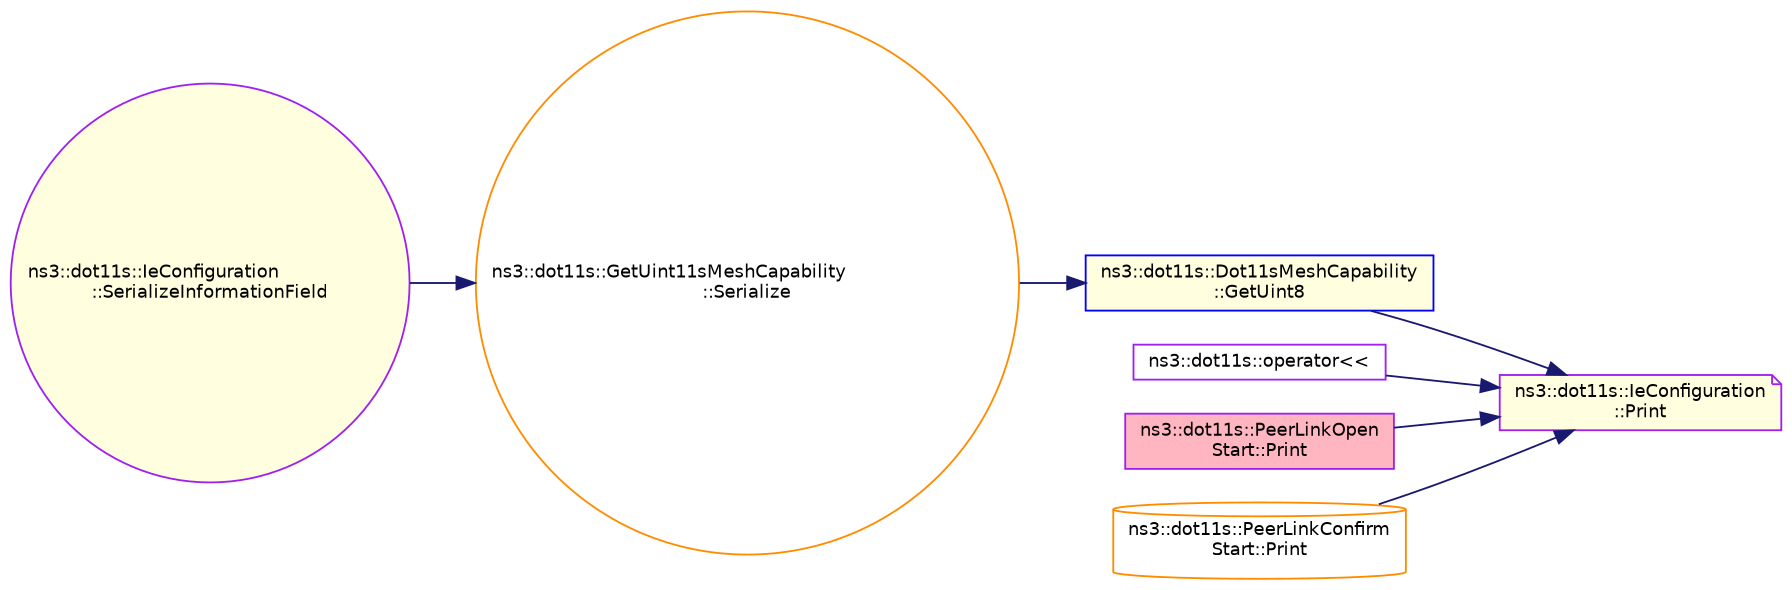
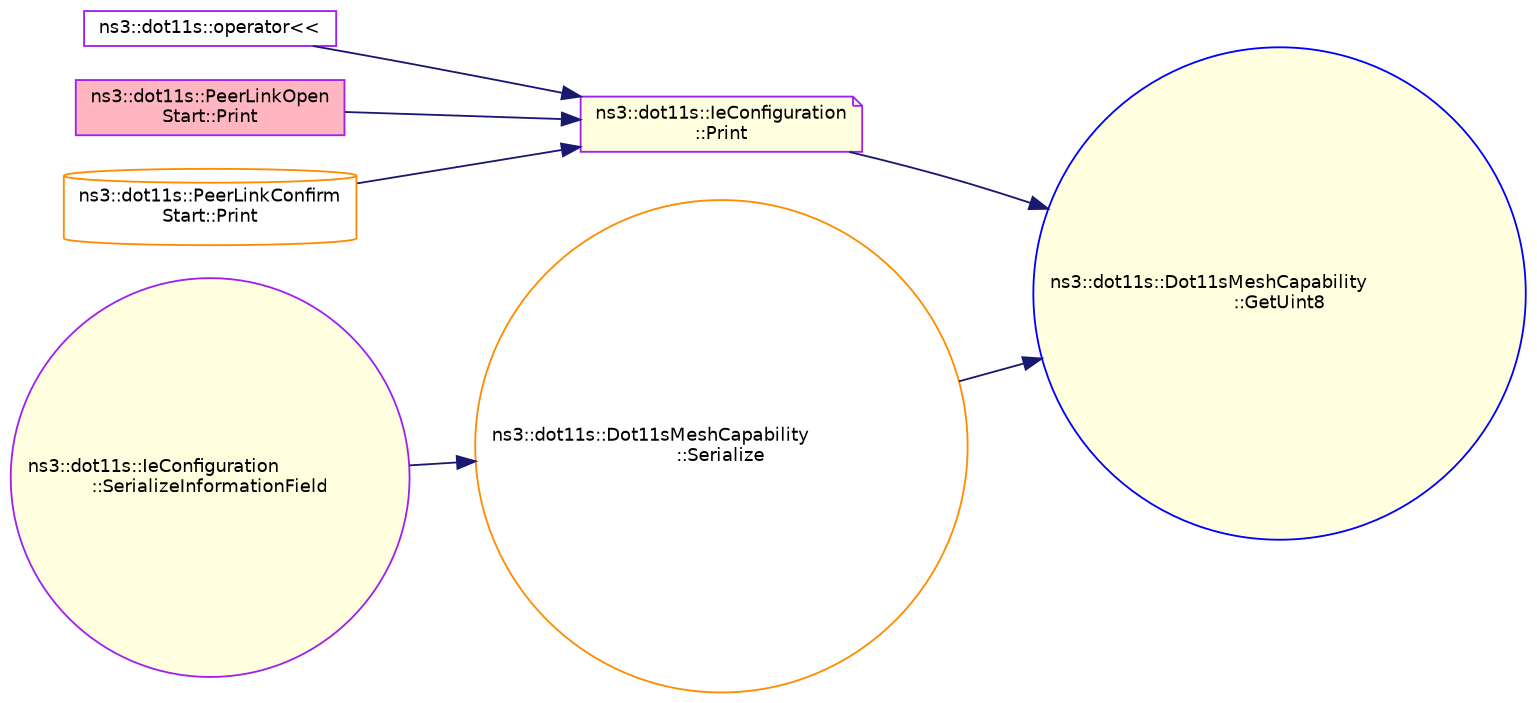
node "ns3::dot11s::GetUint11sMeshCapability ::Serialize": label "ns3::dot11s::GetUint11sMeshCapability ::Serialize" -> "ns3::dot11s::Dot11sMeshCapability ::Serialize"
node "ns3::dot11s::Dot11sMeshCapability ::GetUint8": shape box -> circle
edge "ns3::dot11s::Dot11sMeshCapability ::GetUint8" -> "ns3::dot11s::IeConfiguration ::Print": reversed
